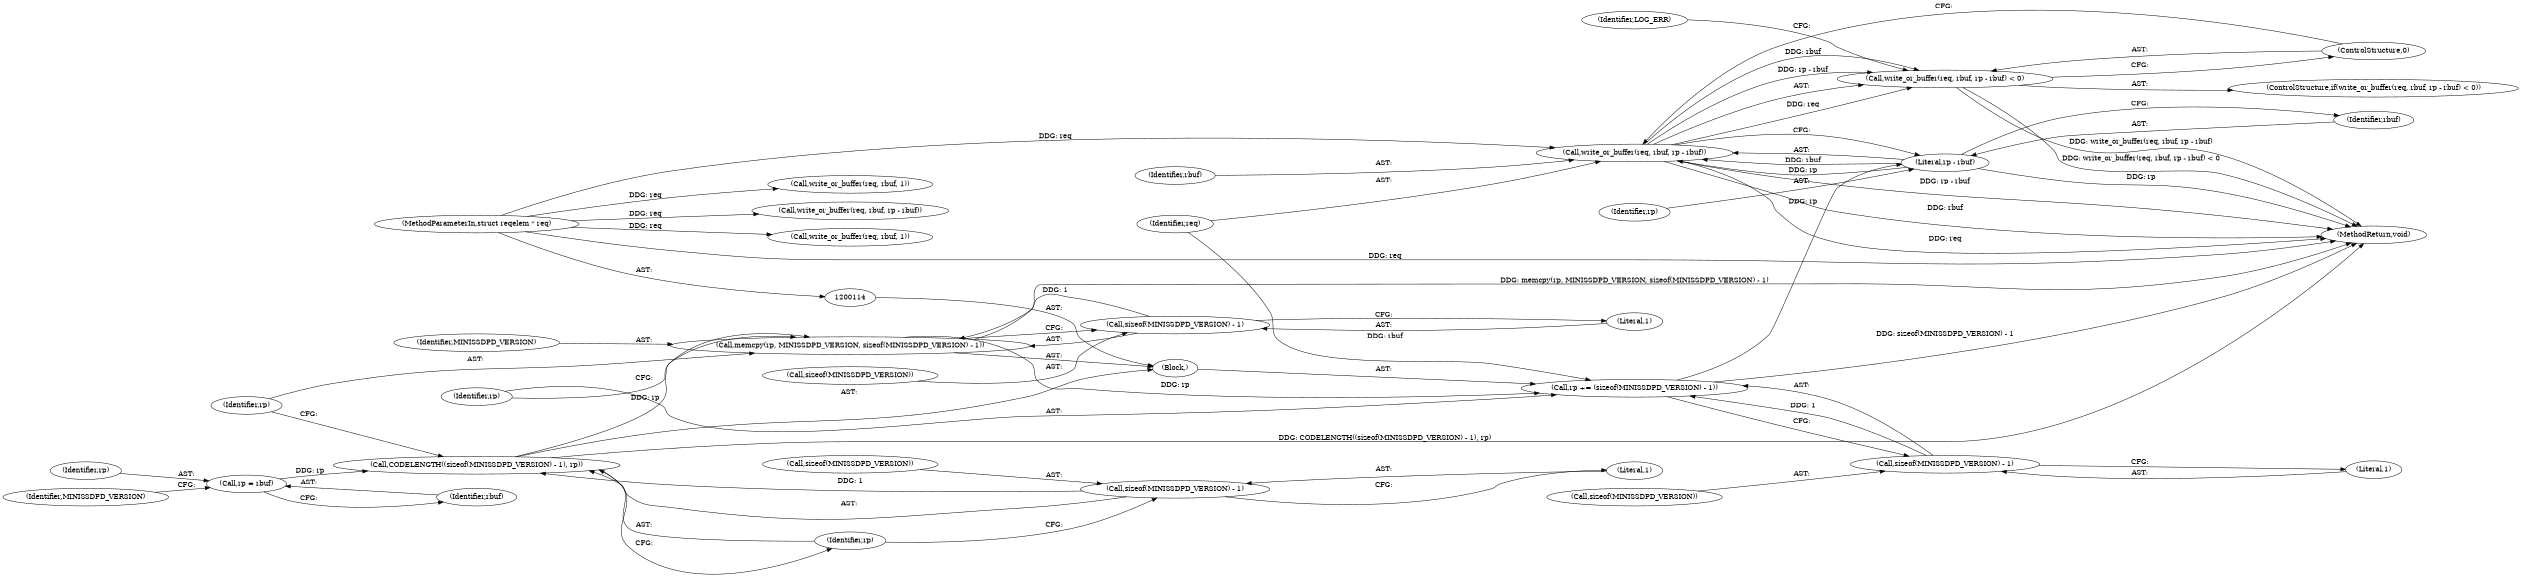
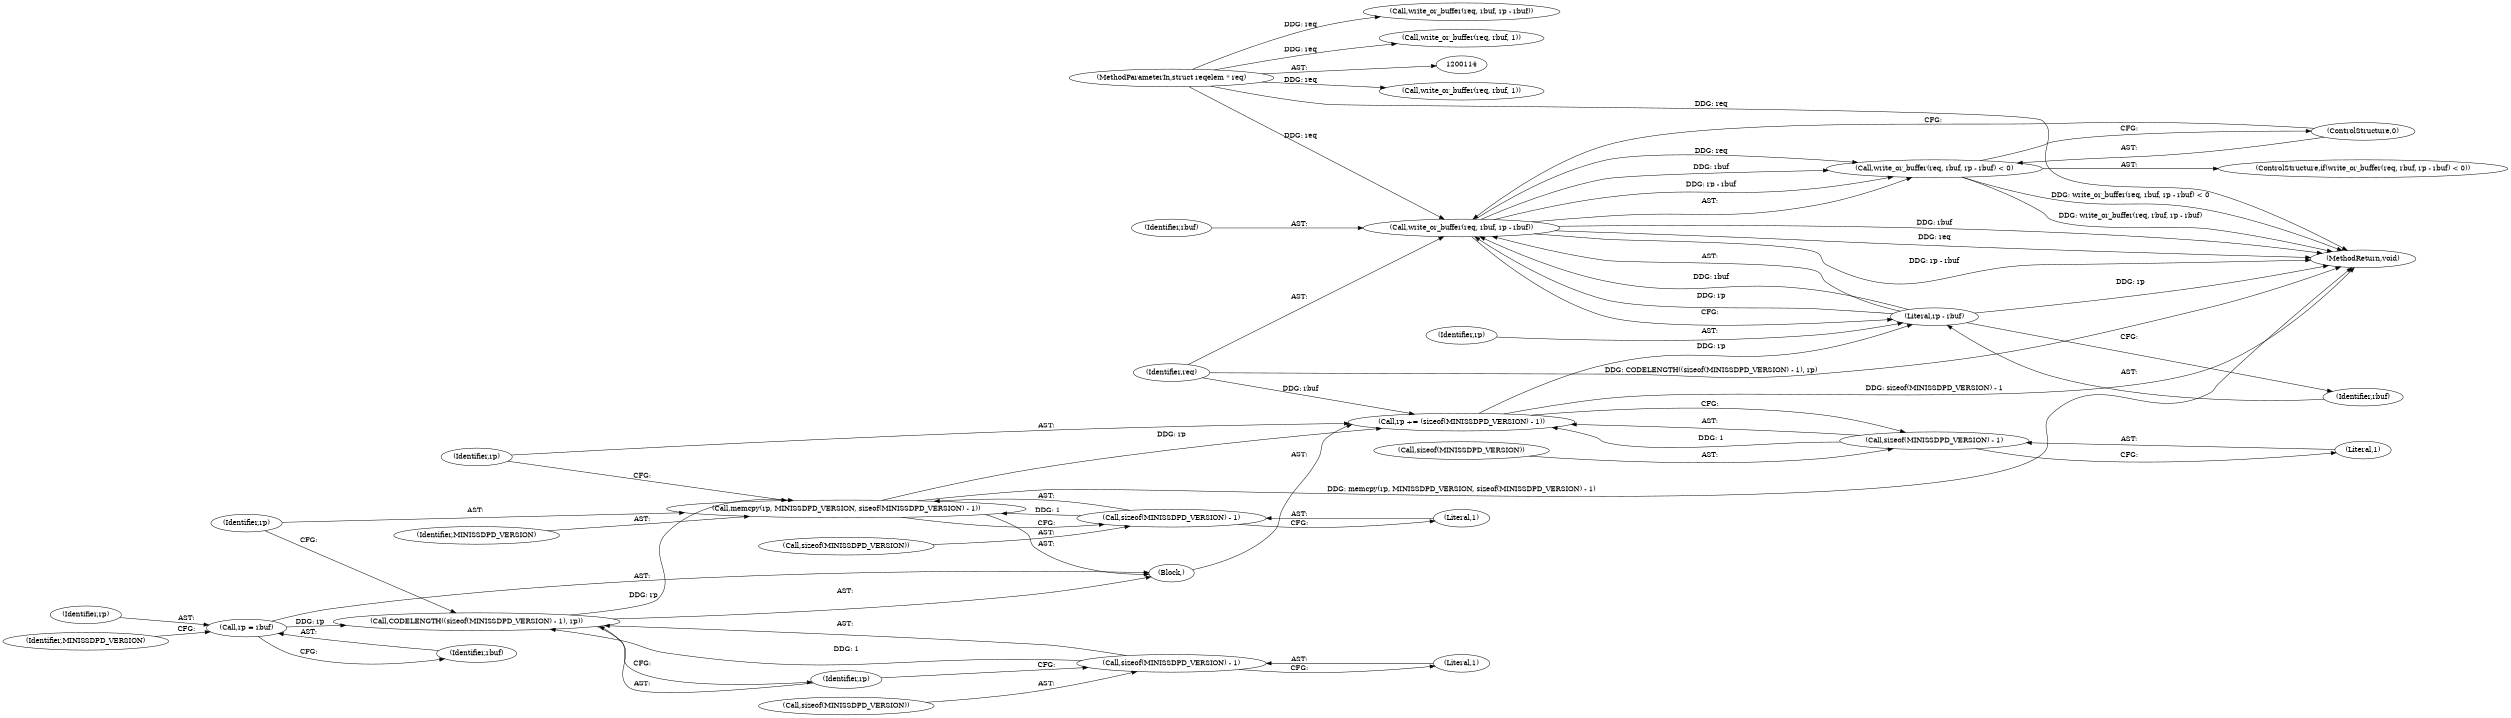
node "(Identifier,LOG_ERR)": removed
edge "1200114" -> "(Block,)": now "(Call,rp = rbuf)" -> "(Block,)"
edge "(Call,CODELENGTH((sizeof(MINISSDPD_VERSION) - 1), rp))" -> "(MethodReturn,void)": now "(Identifier,req)" -> "(MethodReturn,void)"
